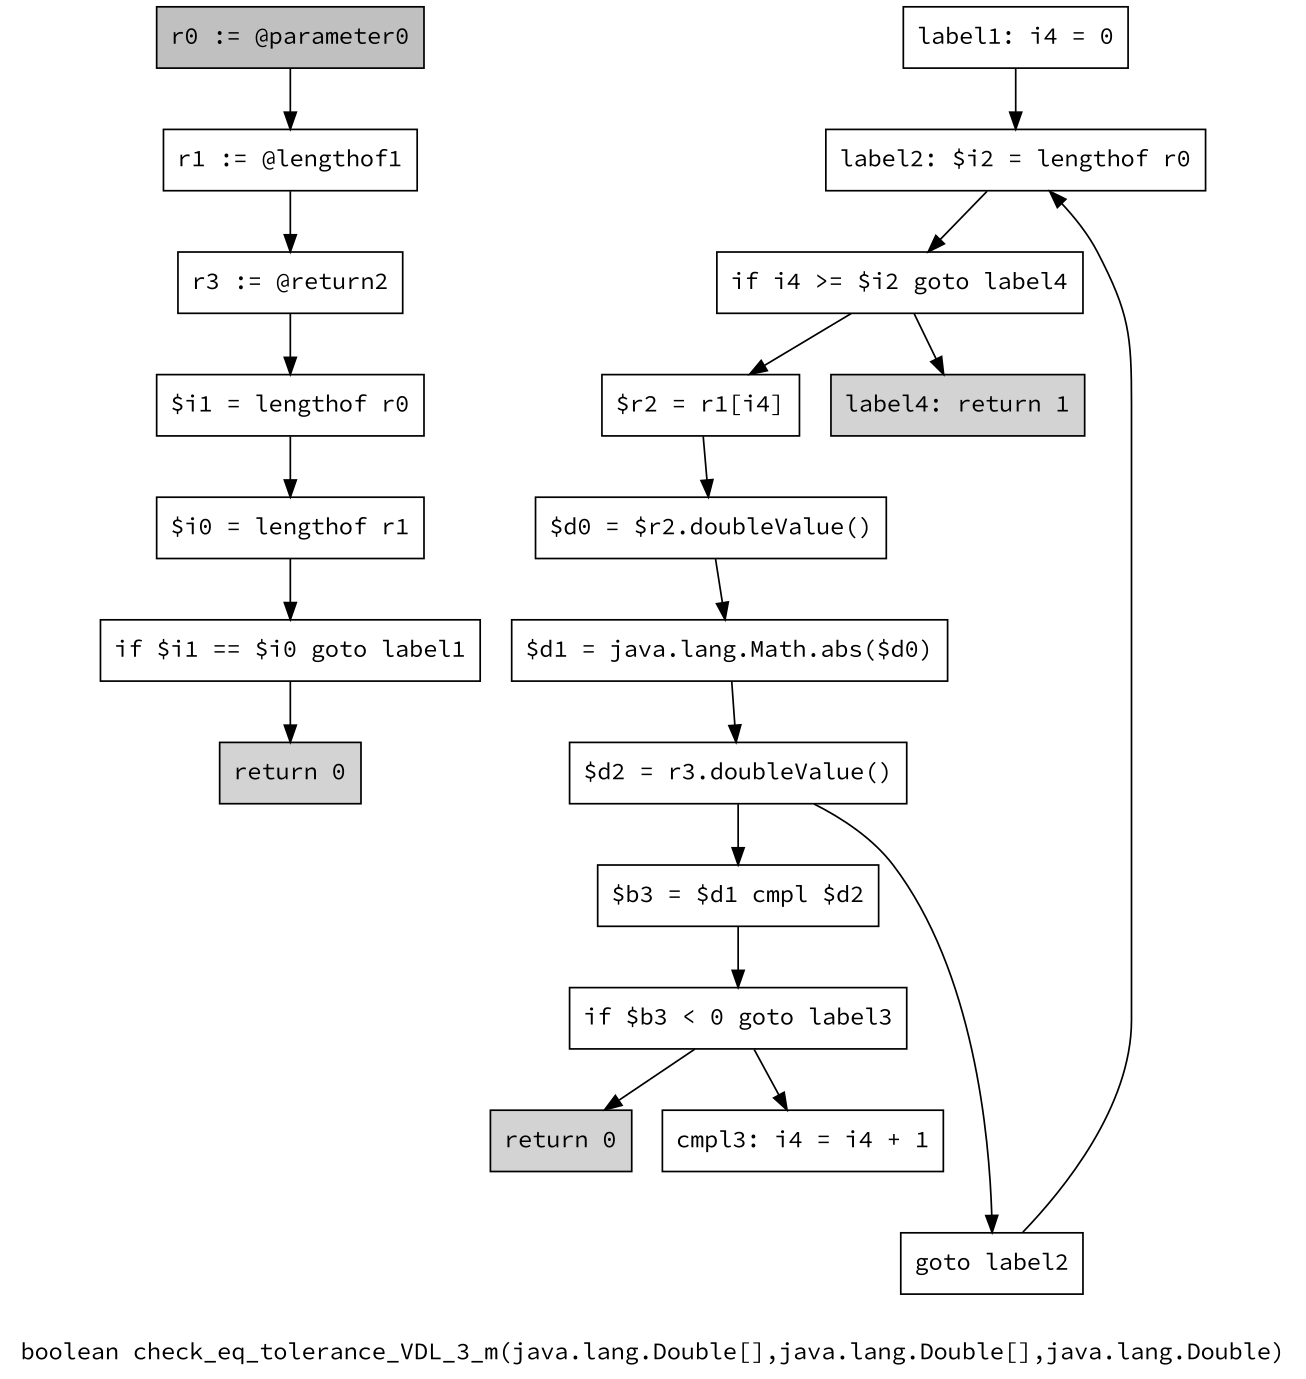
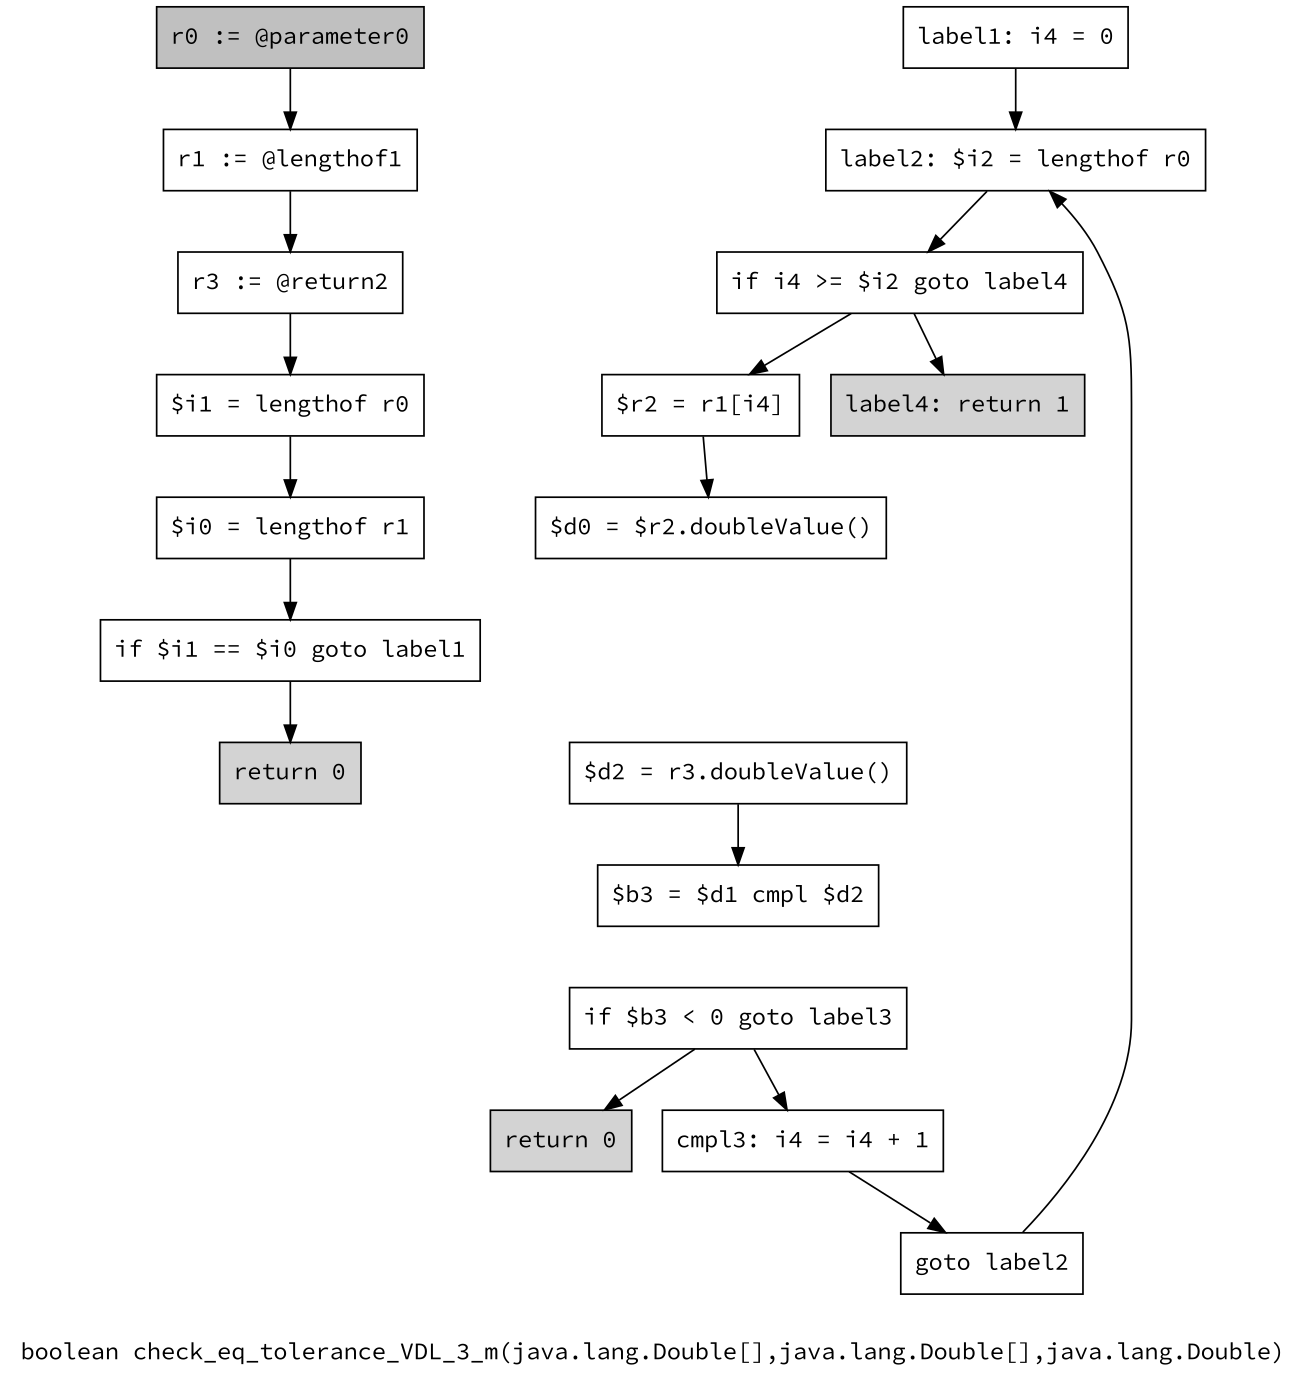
node "$d1 = java.lang.Math.abs($d0)": removed
edge "$b3 = $d1 cmpl $d2" -> "if $b3 < 0 goto label3": removed
edge "$d2 = r3.doubleValue()" -> "goto label2": now "cmpl3: i4 = i4 + 1" -> "goto label2"
